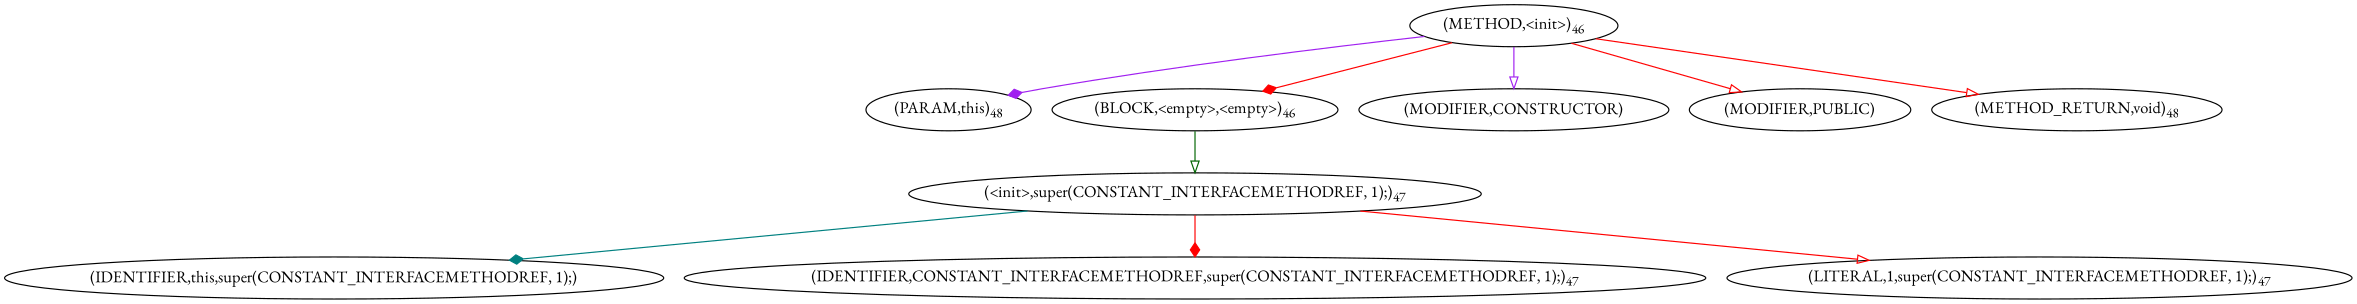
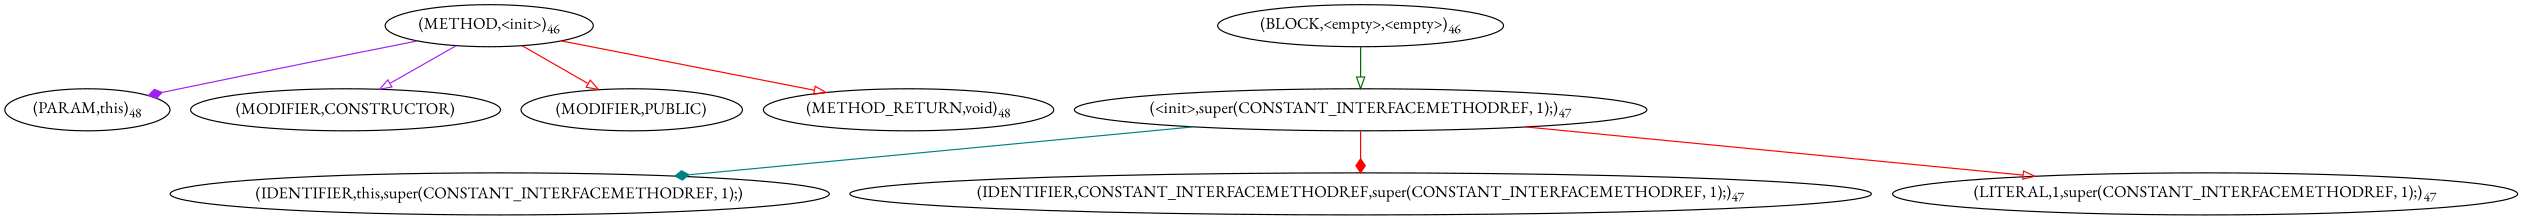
edge "(METHOD,<init>)" -> "(BLOCK,<empty>,<empty>)": removed
